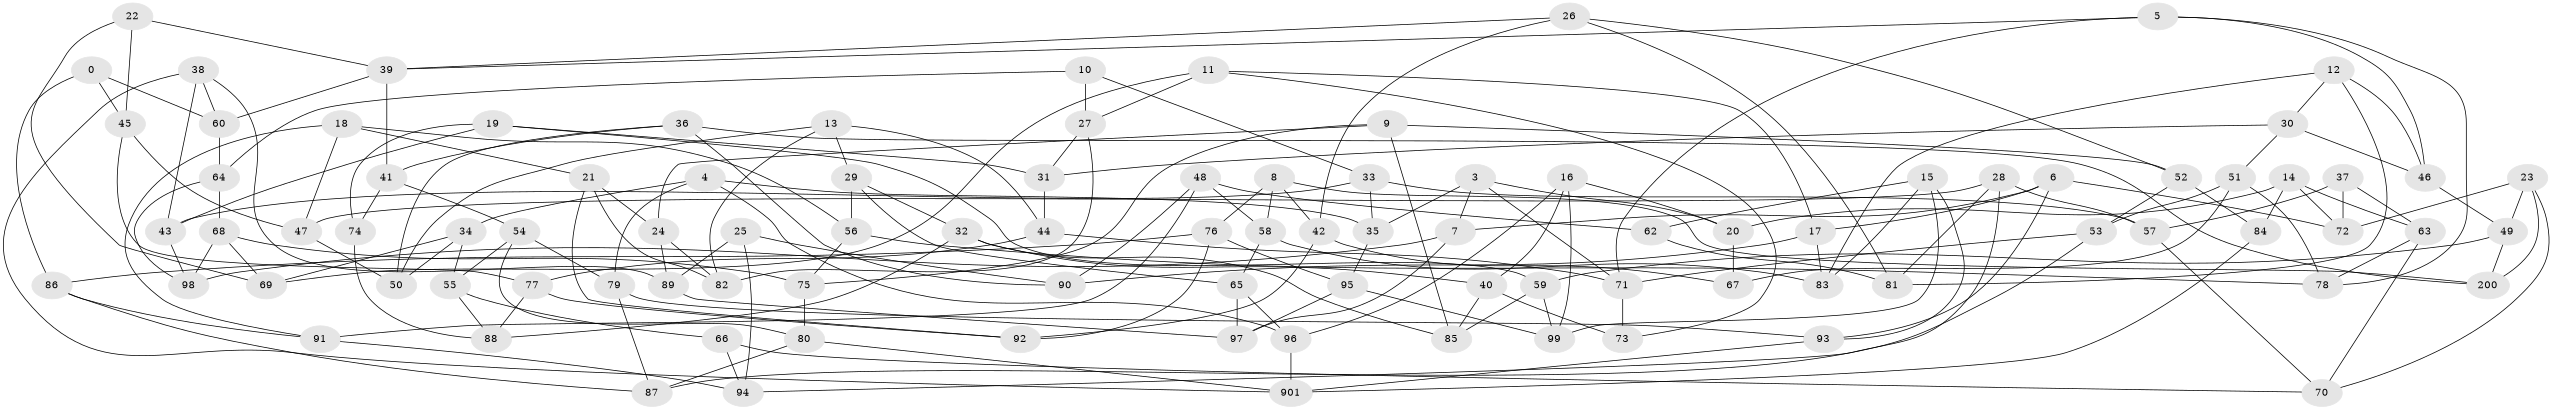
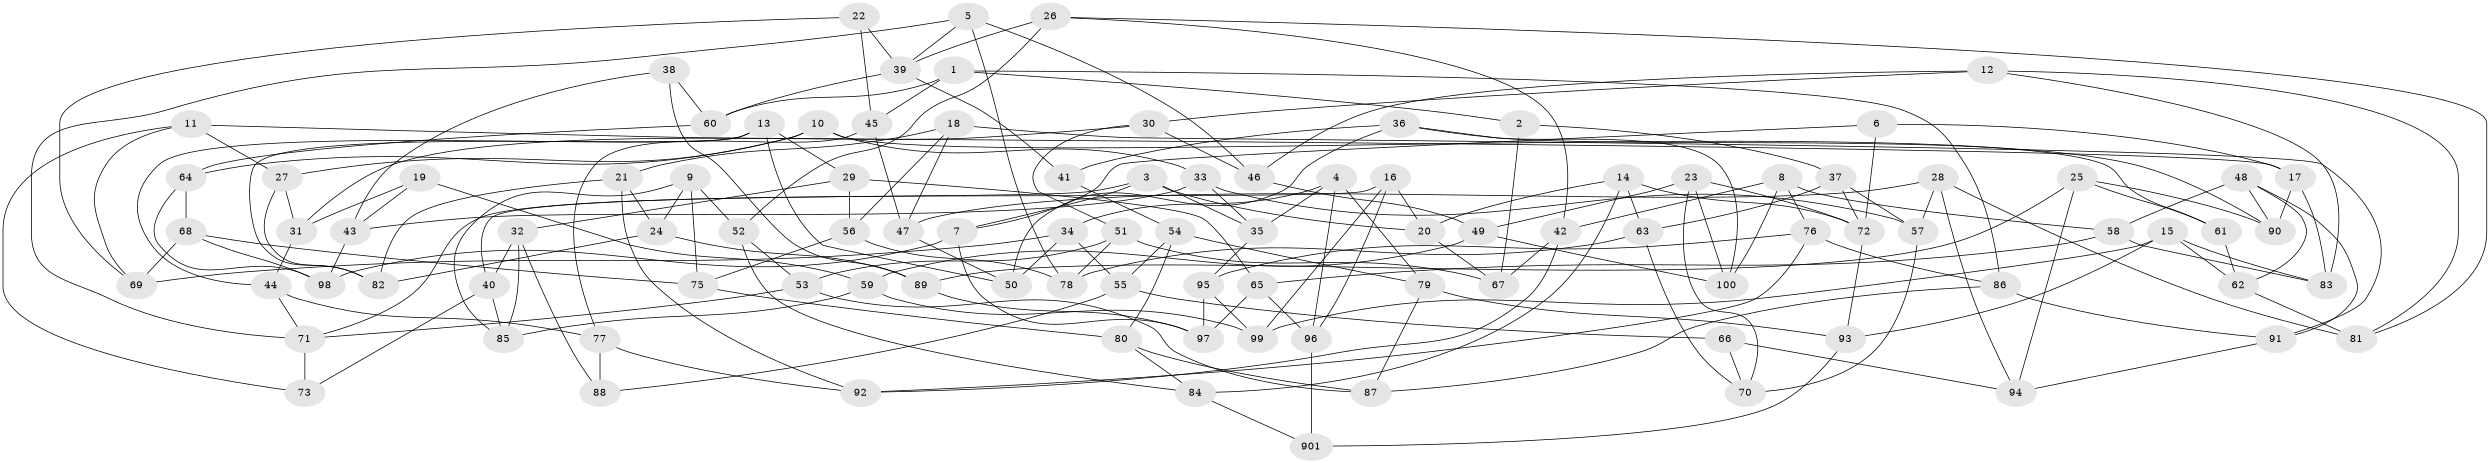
node "0": label "0" -> "1"
node "2": added
node "74": removed
node "61": added
node "200": label "200" -> "100"
edge "6" -- "93": now "72" -- "93"
edge "80" -- "901": now "80" -- "84"
edge "38" -- "901": removed
